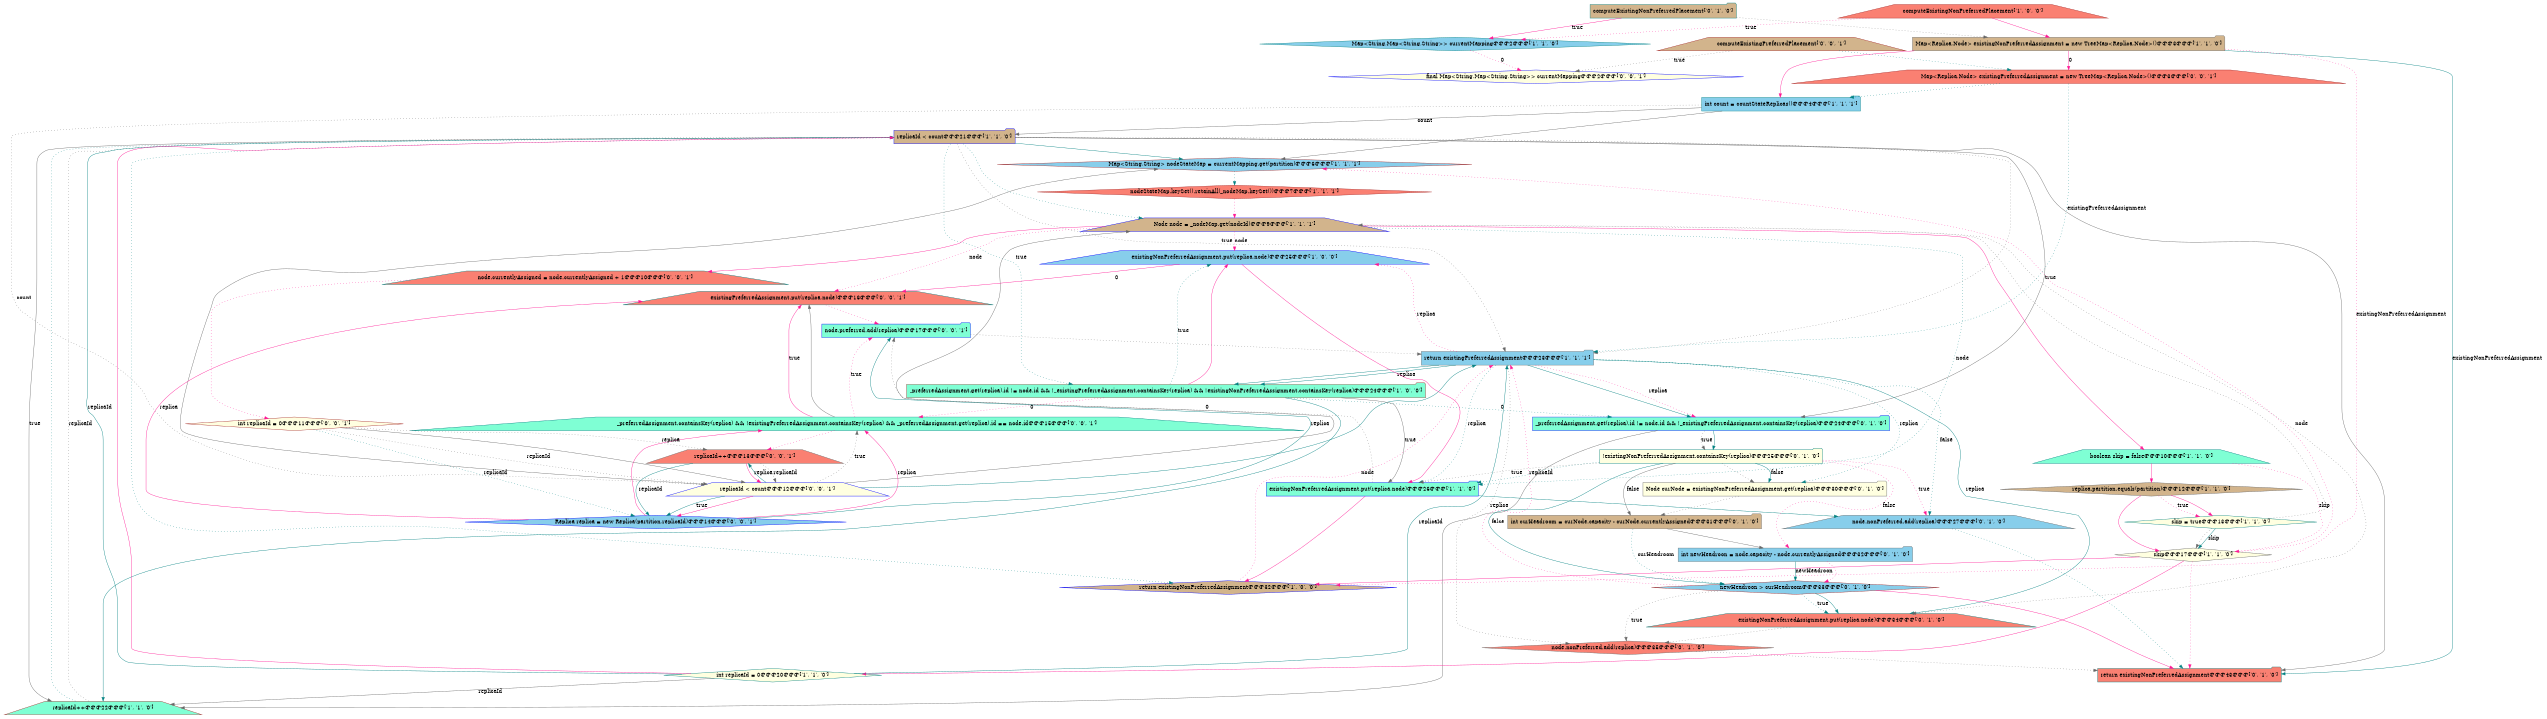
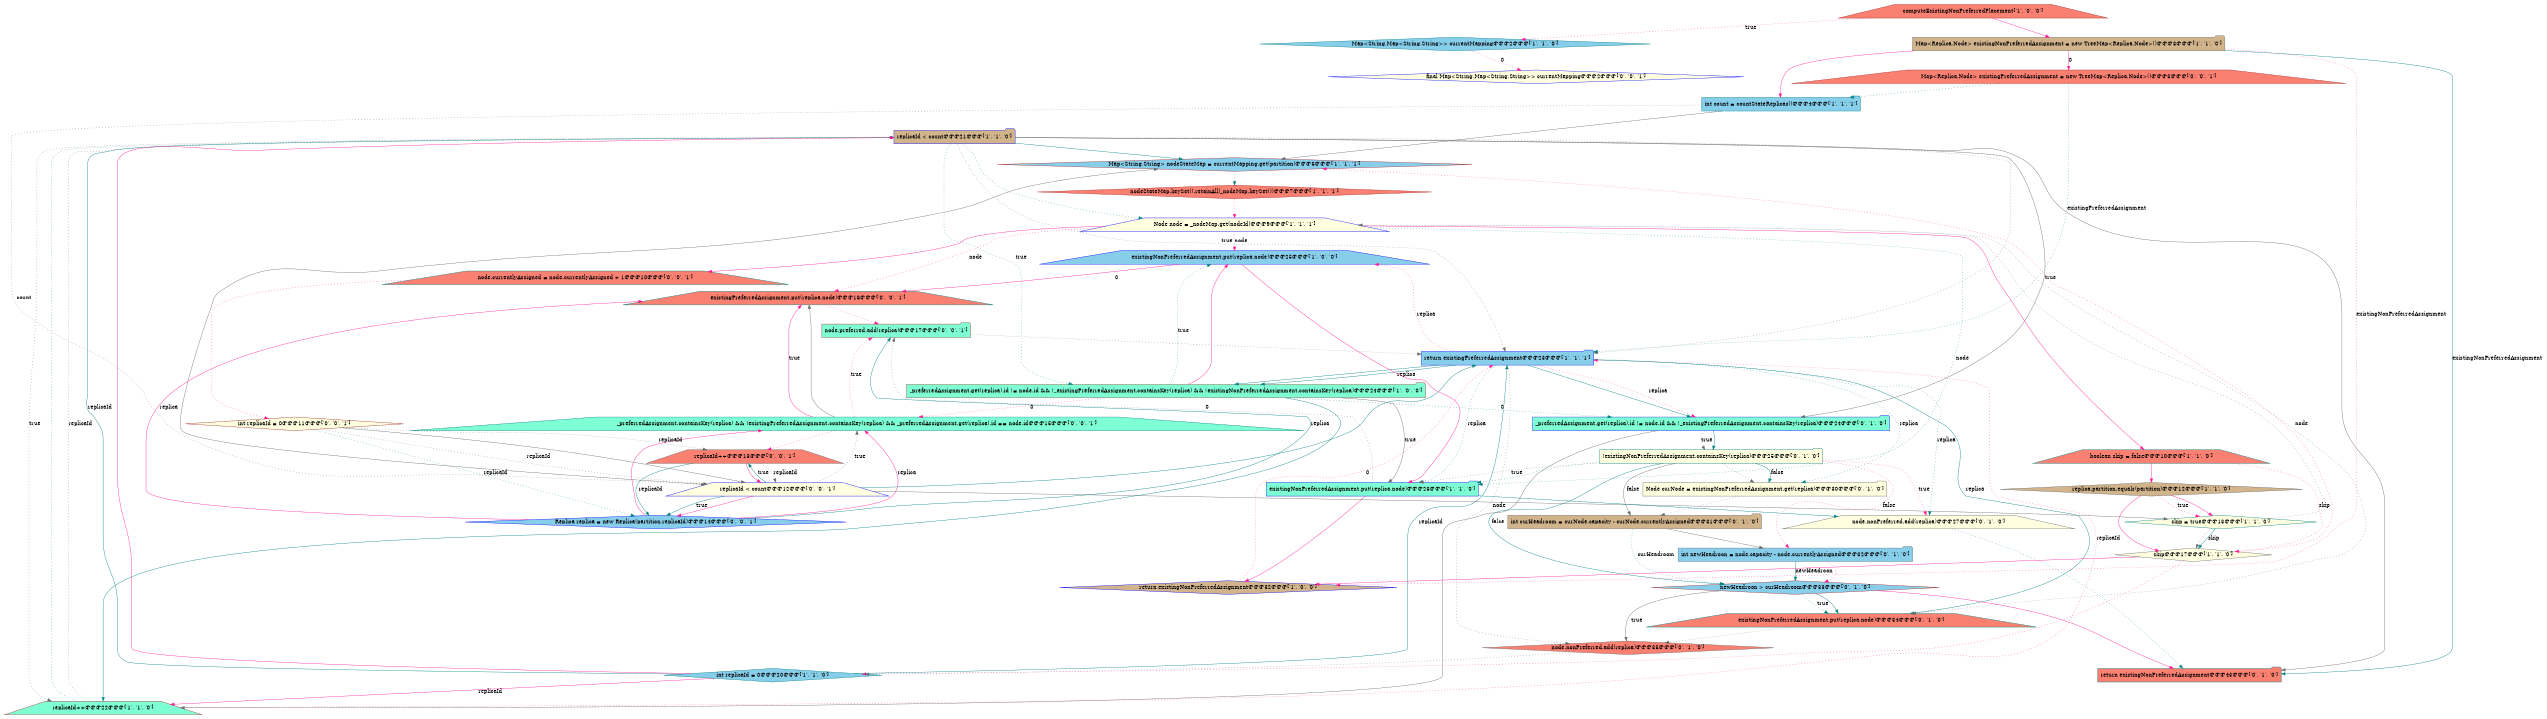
node "computeExistingNonPreferredPlacement['0', '1', '0']": removed
node "computeExistingPreferredPlacement['0', '0', '1']": removed
edge "int count = countStateReplicas()@@@4@@@['1', '1', '1']" -> "replicaId < count@@@21@@@['1', '1', '0']": removed, label "count"
edge "replicaId < count@@@21@@@['1', '1', '0']" -> "replicaId++@@@22@@@['1', '1', '0']": style solid -> dotted
node "Node node = _nodeMap.get(nodeId)@@@9@@@['1', '1', '1']": fillcolor tan -> lightyellow
node "node.preferred.add(replica)@@@17@@@['0', '0', '1']": color blue -> brown
node "return existingPreferredAssignment@@@23@@@['1', '1', '1']": color gray40 -> blue
edge "replicaId < count@@@12@@@['0', '0', '1']" -> "Node node = _nodeMap.get(nodeId)@@@9@@@['1', '1', '1']": now "replicaId < count@@@12@@@['0', '0', '1']" -> "skip = true@@@13@@@['1', '1', '0']"
edge "int replicaId = 0@@@11@@@['0', '0', '1']" -> "replicaId++@@@13@@@['0', '0', '1']": label "replica" -> "replicaId"
edge "return existingPreferredAssignment@@@23@@@['1', '1', '1']" -> "node.nonPreferred.add(replica)@@@27@@@['0', '1', '0']": label "false" -> "replica"
node "boolean skip = false@@@10@@@['1', '1', '0']": fillcolor aquamarine -> salmon
edge "replicaId < count@@@21@@@['1', '1', '0']" -> "return existingNonPreferredAssignment@@@32@@@['1', '0', '0']": removed
edge "replicaId < count@@@12@@@['0', '0', '1']" -> "replicaId++@@@13@@@['0', '0', '1']": label "replica" -> "true"
edge "return existingNonPreferredAssignment@@@32@@@['1', '0', '0']" -> "return existingPreferredAssignment@@@23@@@['1', '1', '1']": label "node" -> "0"
edge "return existingPreferredAssignment@@@23@@@['1', '1', '1']" -> "node.nonPreferred.add(replica)@@@35@@@['0', '1', '0']": label "replica" -> "node"
node "node.nonPreferred.add(replica)@@@27@@@['0', '1', '0']": fillcolor skyblue -> lightyellow
edge "newHeadroon > curHeadroom@@@33@@@['0', '1', '0']" -> "return existingPreferredAssignment@@@23@@@['1', '1', '1']": now "replicaId++@@@22@@@['1', '1', '0']" -> "return existingPreferredAssignment@@@23@@@['1', '1', '1']"
edge "newHeadroon > curHeadroom@@@33@@@['0', '1', '0']" -> "node.nonPreferred.add(replica)@@@35@@@['0', '1', '0']": style dotted -> solid
edge "skip@@@17@@@['1', '1', '0']" -> "return existingNonPreferredAssignment@@@43@@@['0', '1', '0']": removed
edge "node.nonPreferred.add(replica)@@@35@@@['0', '1', '0']" -> "return existingNonPreferredAssignment@@@43@@@['0', '1', '0']": now "node.nonPreferred.add(replica)@@@35@@@['0', '1', '0']" -> "int replicaId = 0@@@20@@@['1', '1', '0']"
edge "skip@@@17@@@['1', '1', '0']" -> "int replicaId = 0@@@20@@@['1', '1', '0']": style solid -> dotted
node "int replicaId = 0@@@20@@@['1', '1', '0']": fillcolor lightyellow -> skyblue
edge "int replicaId = 0@@@20@@@['1', '1', '0']" -> "replicaId++@@@22@@@['1', '1', '0']": color gray40 -> deeppink
